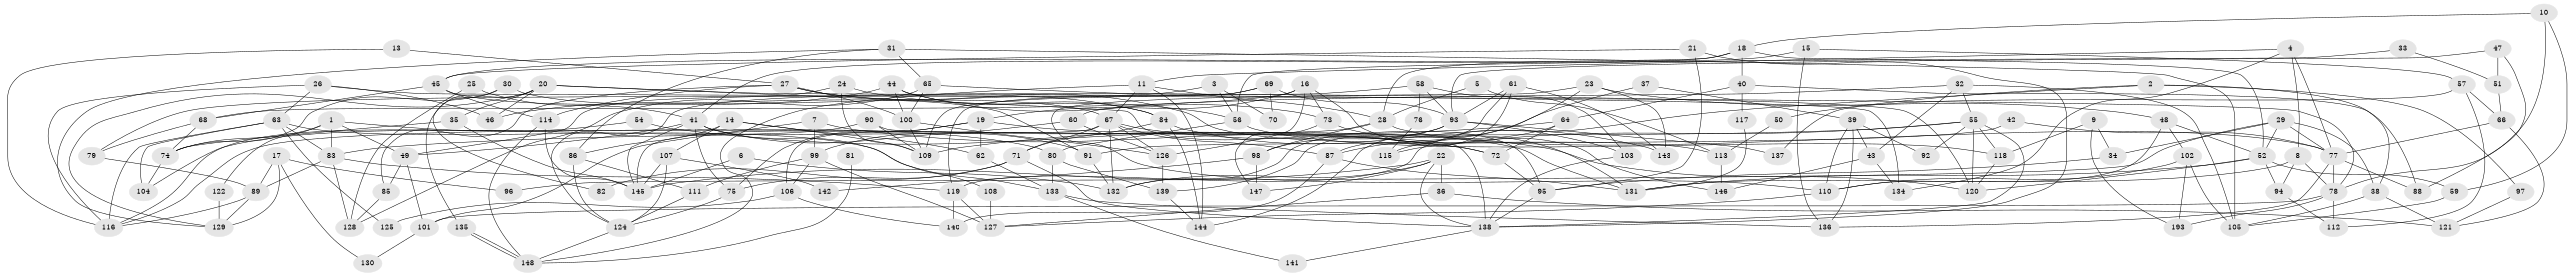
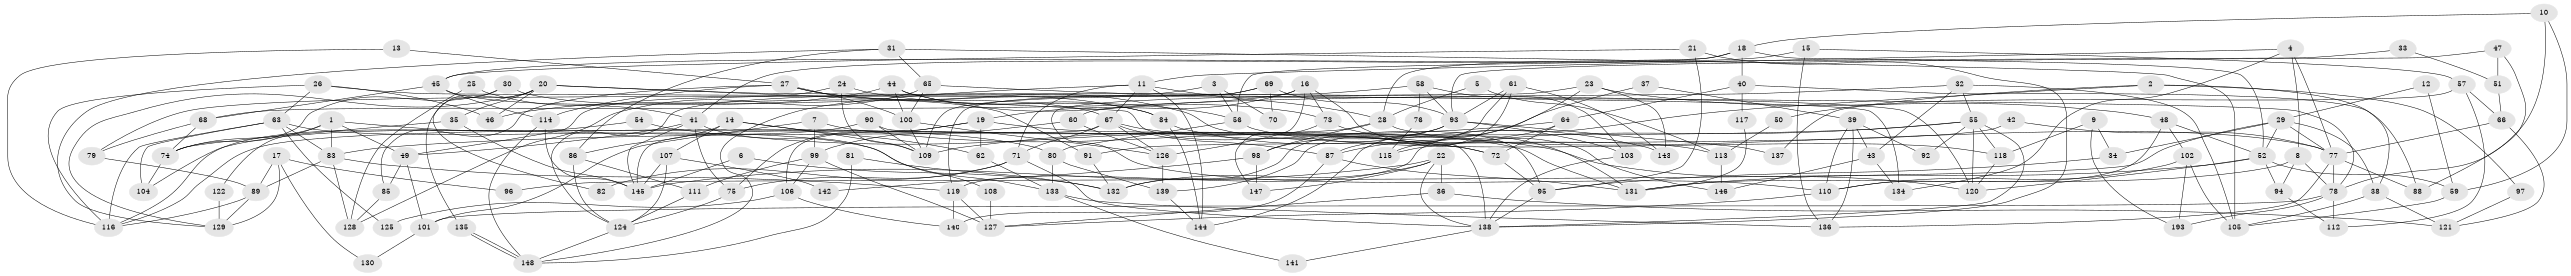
node "12": added
edge "84" -- "71": now "11" -- "71"
edge "41" -- "91": removed
edge "67" -- "132": now "81" -- "132"
